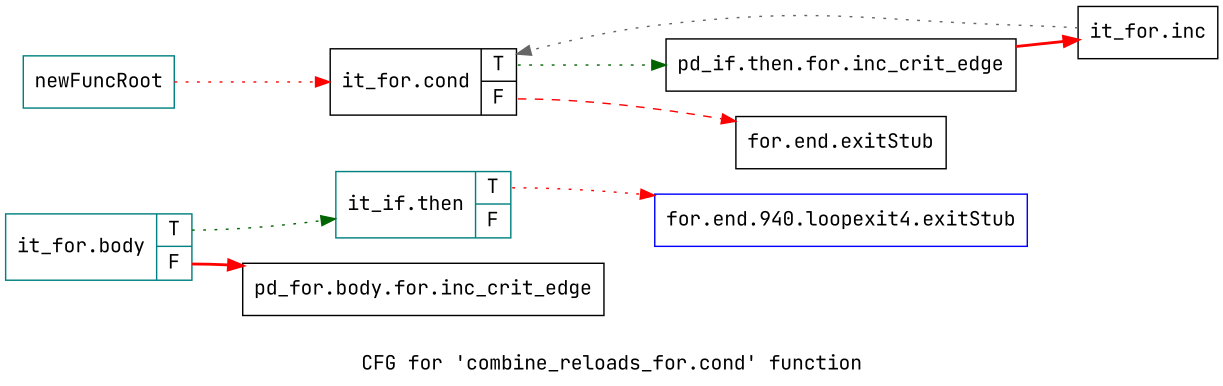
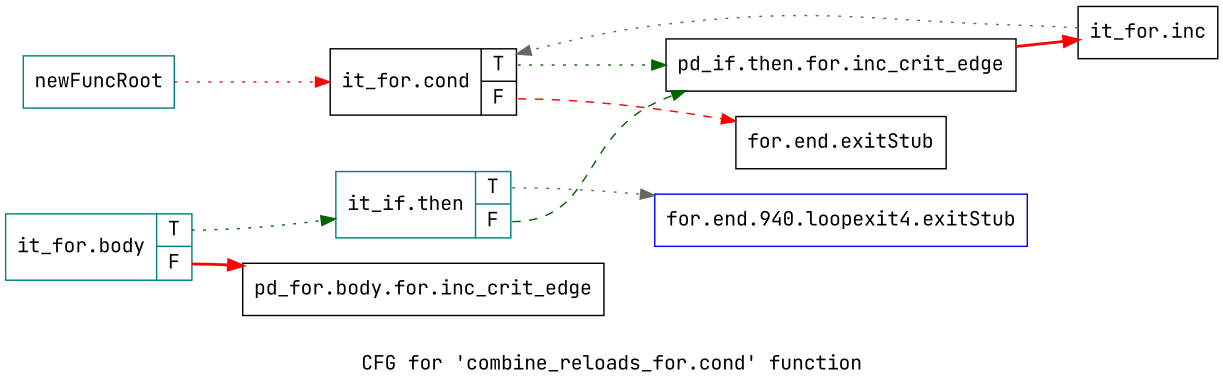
edge "it_if.then" -> "pd_if.then.for.inc_crit_edge": added
edge "it_if.then" -> "for.end.940.loopexit4.exitStub": color red -> gray40
